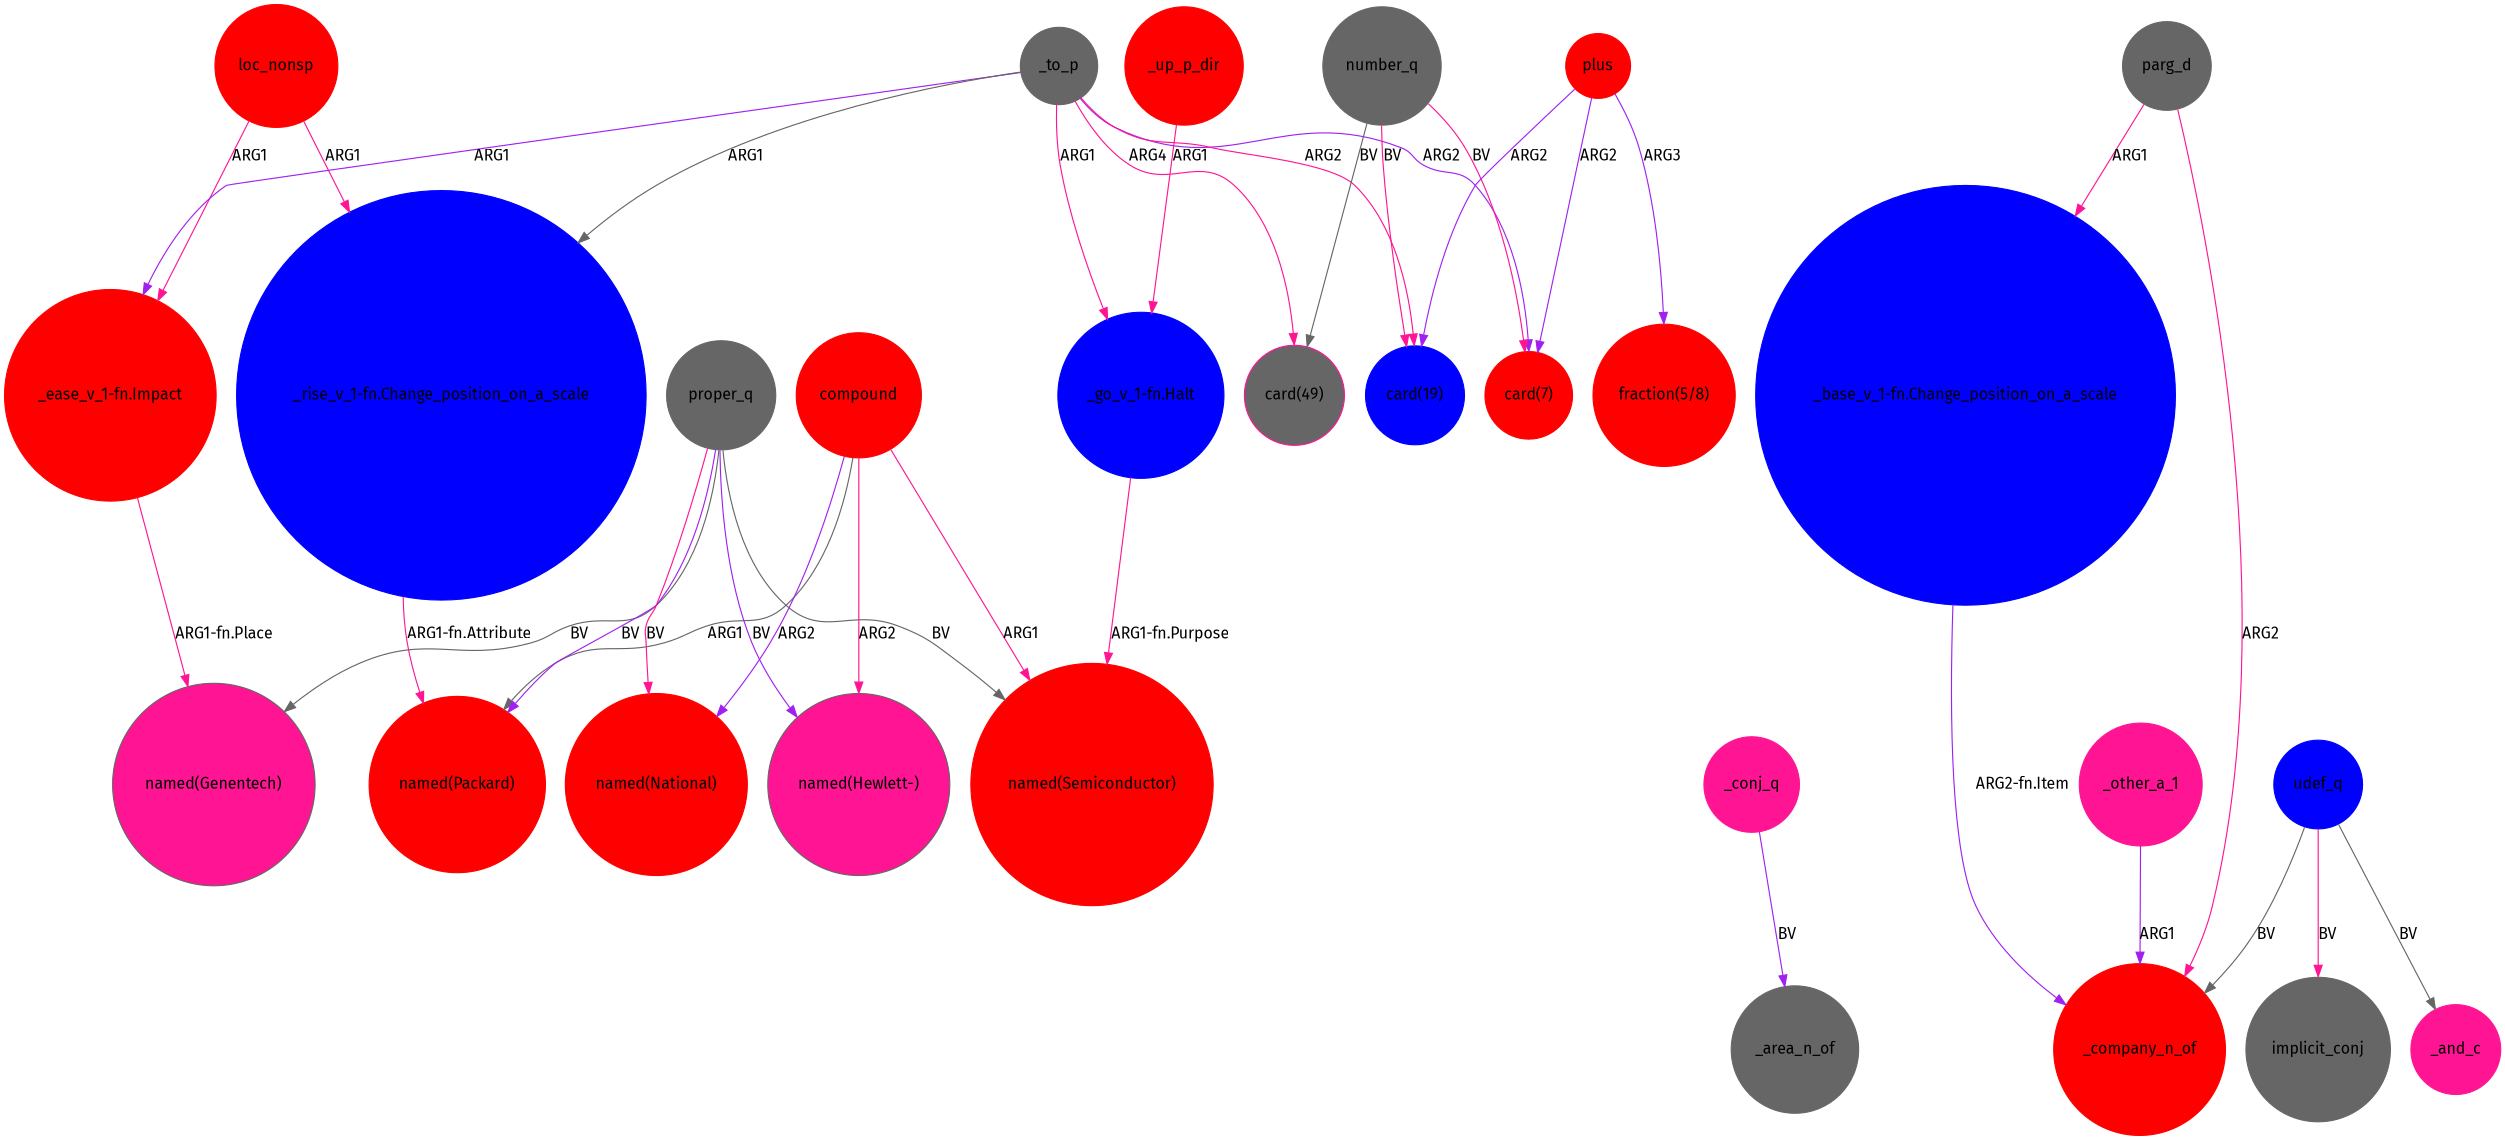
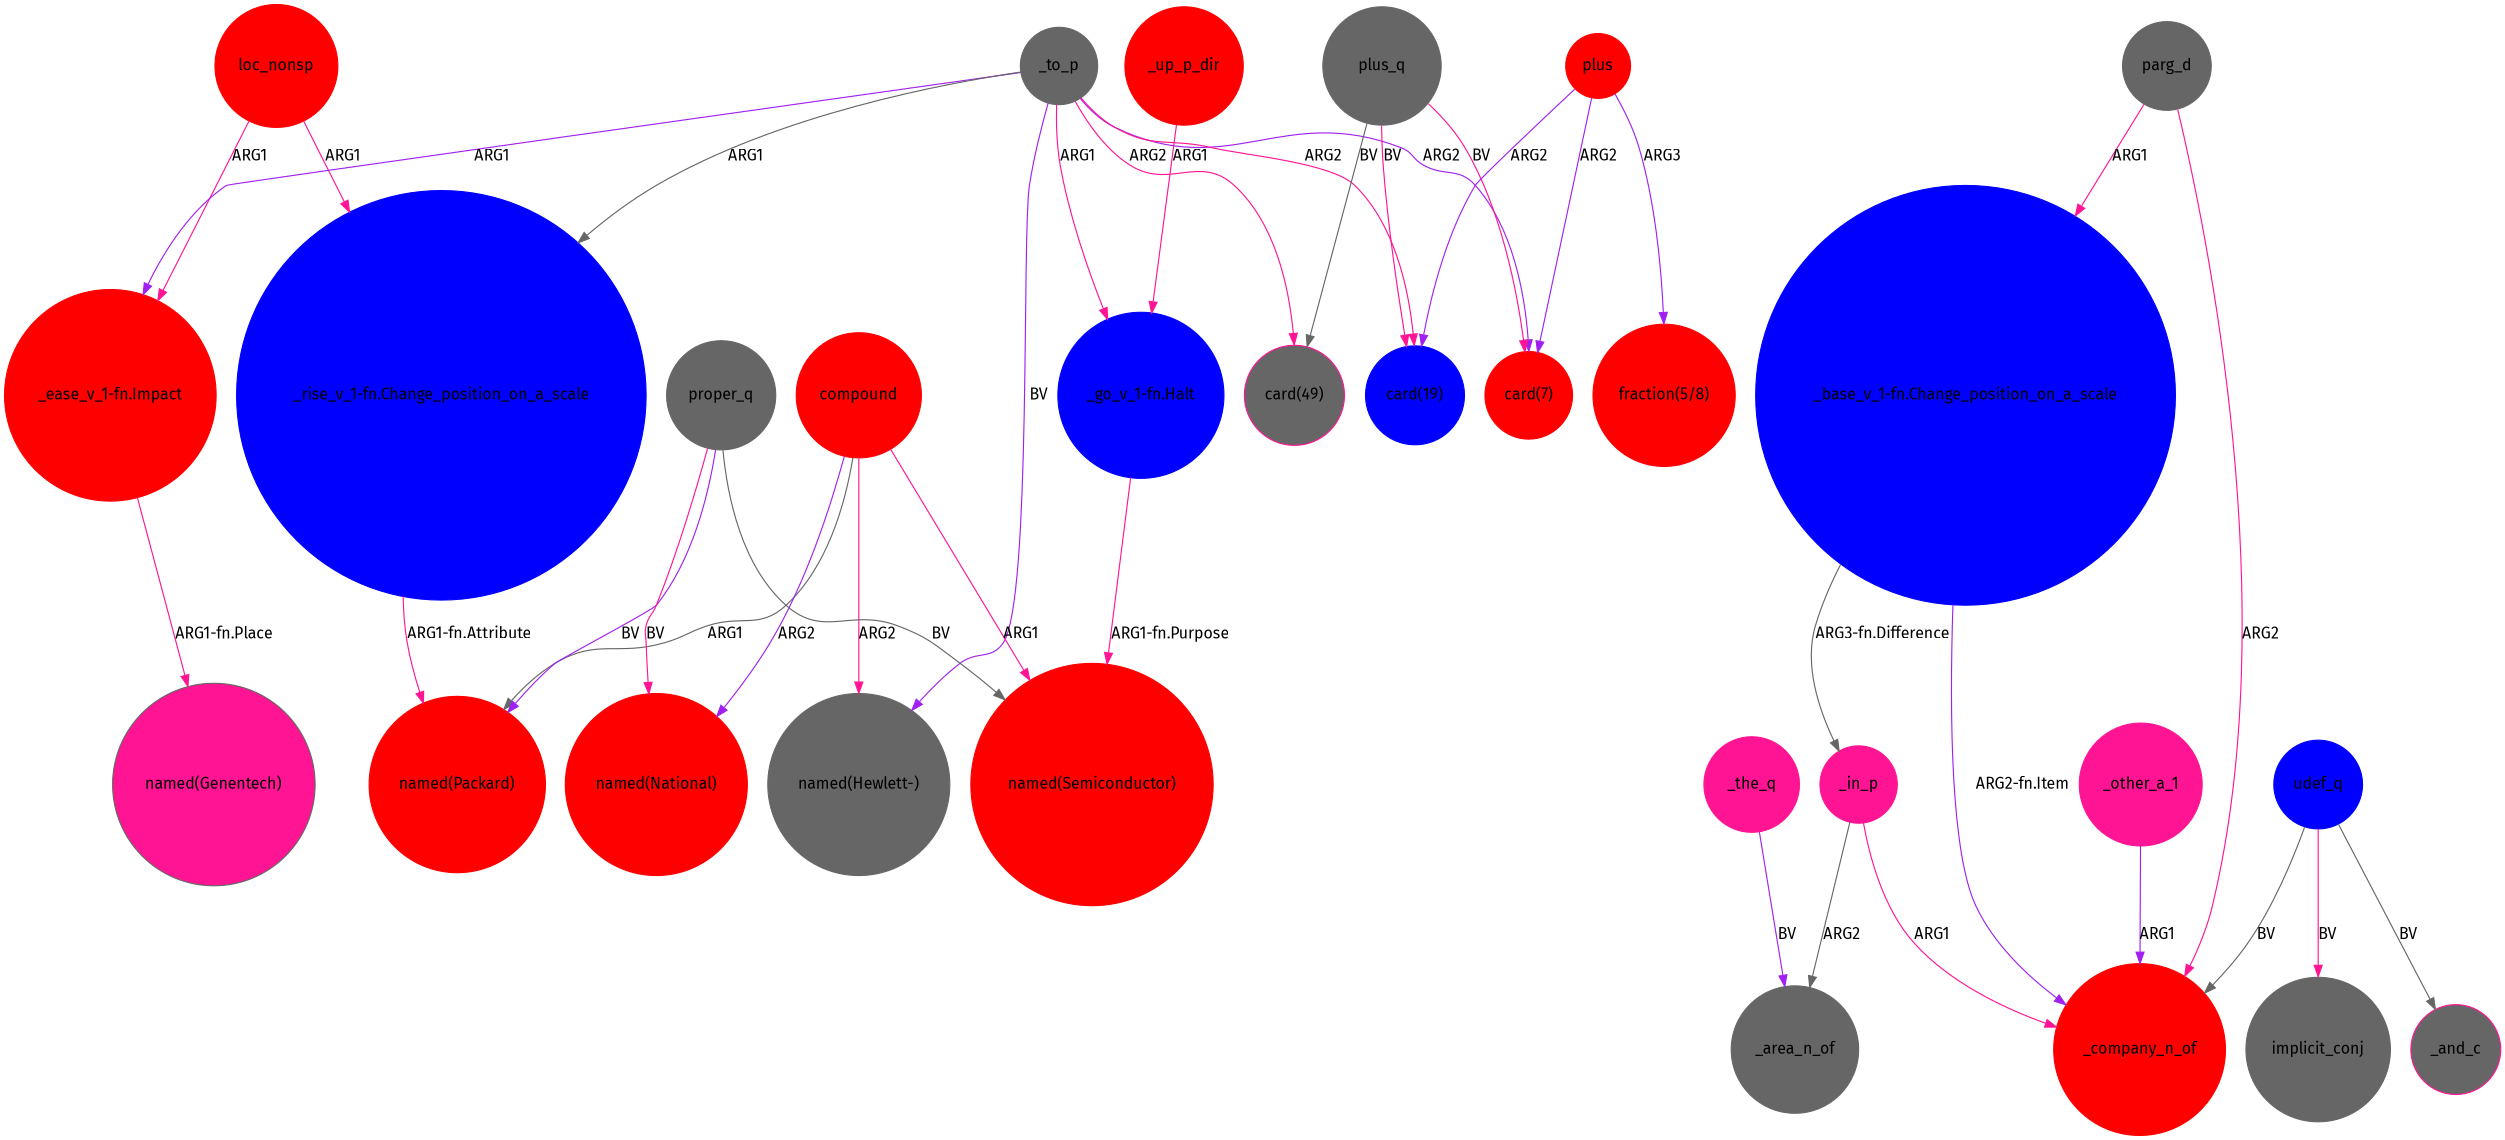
node "number_q": label "number_q" -> "plus_q"
edge "_to_p" -> "card(49)": label "ARG4" -> "ARG2"
edge "proper_q" -> "named(Hewlett-)": now "_to_p" -> "named(Hewlett-)"
edge "proper_q" -> "named(Genentech)": removed, label "BV"
node "named(Hewlett-)": fillcolor deeppink -> gray40
node "_conj_q": label "_conj_q" -> "_the_q"
node "_in_p": added
node "_and_c": fillcolor deeppink -> gray40
